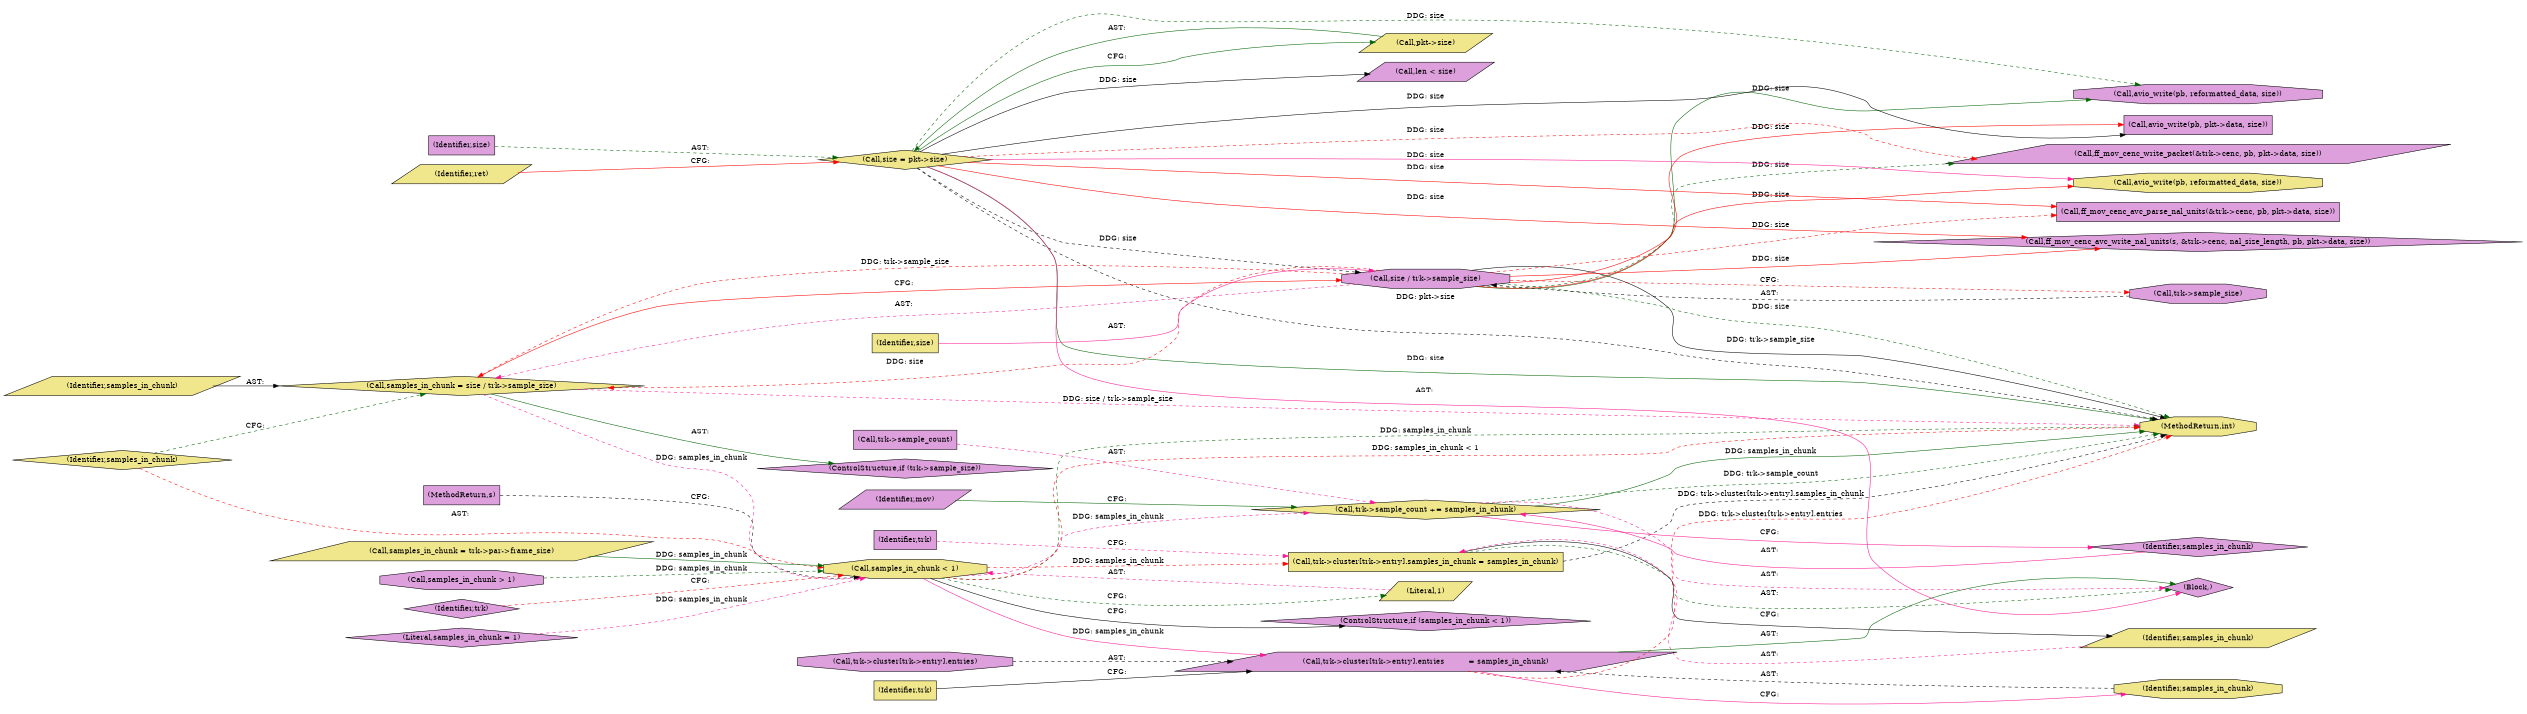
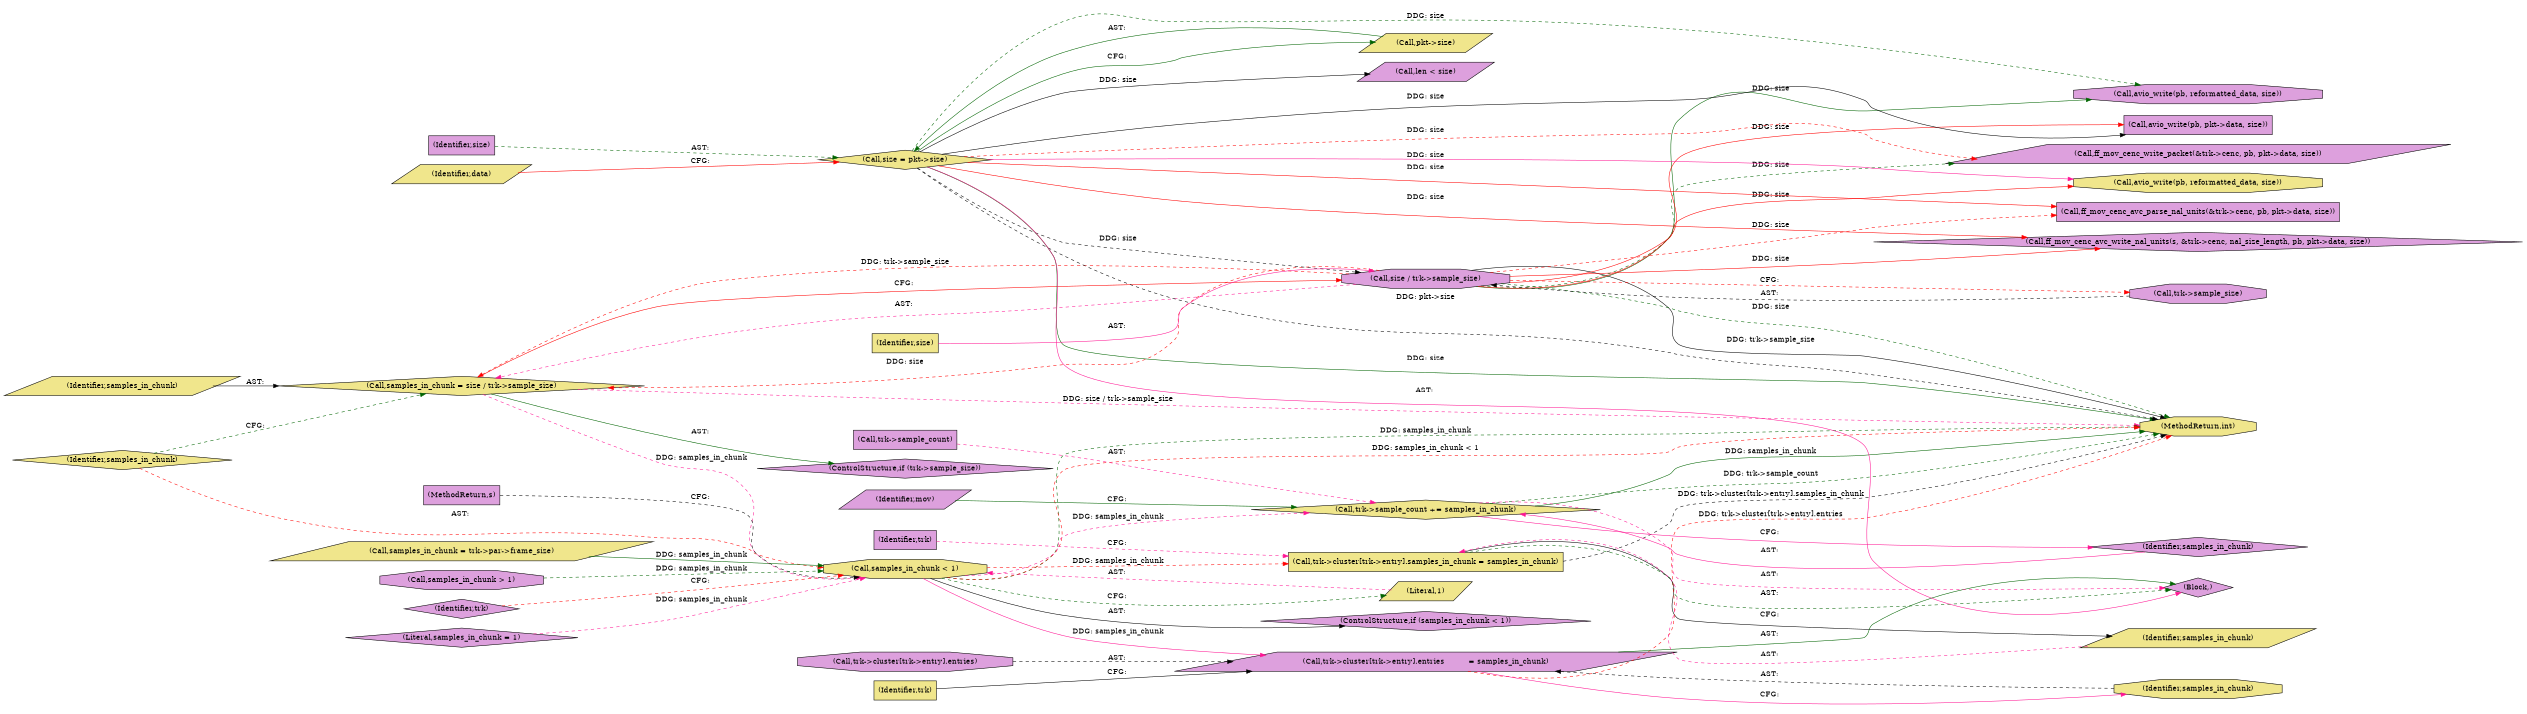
node "(Identifier,ret)": label "(Identifier,ret)" -> "(Identifier,data)"
edge "(Call,samples_in_chunk < 1)" -> "(ControlStructure,if (samples_in_chunk < 1))": label "CFG: " -> "AST: "
